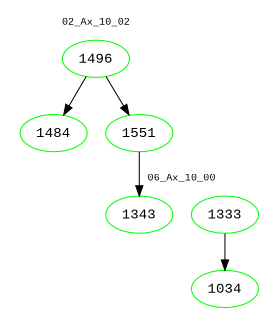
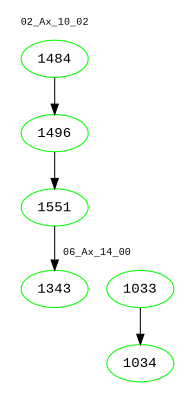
edge "1496" -> "1484": reversed
cluster "06_Ax_10_00": label "06_Ax_10_00" -> "06_Ax_14_00"
node "1333": label "1333" -> "1033"
